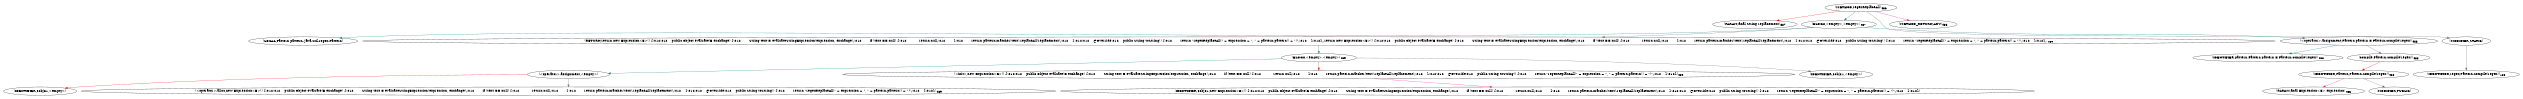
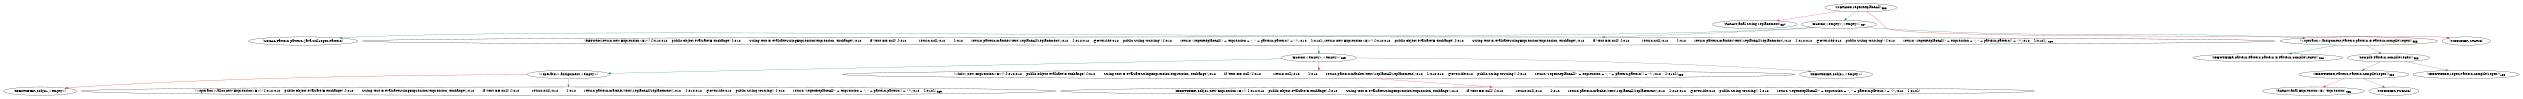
edge "(METHOD,regexReplaceAll)" -> "(PARAM,final String replacement)": color red -> deeppink
node "(METHOD_RETURN,ANY)": removed
edge "(METHOD,regexReplaceAll)" -> "(MODIFIER,STATIC)": color gray40 -> red
edge "(MODIFIER,STATIC)" -> "(IDENTIFIER,regex,Pattern.compile(regex))": now "(compile,Pattern.compile(regex))" -> "(IDENTIFIER,regex,Pattern.compile(regex))"
edge "(compile,Pattern.compile(regex))" -> "(IDENTIFIER,Pattern,Pattern.compile(regex))": color red -> gray40
